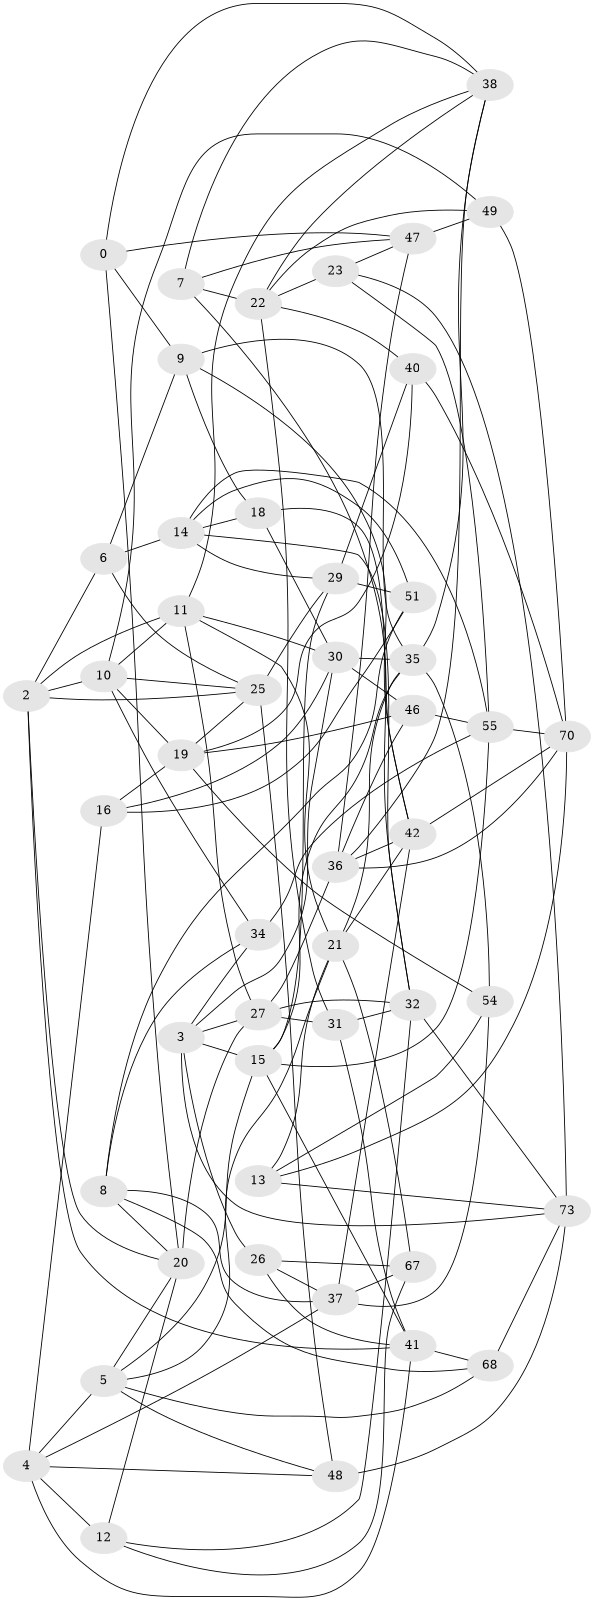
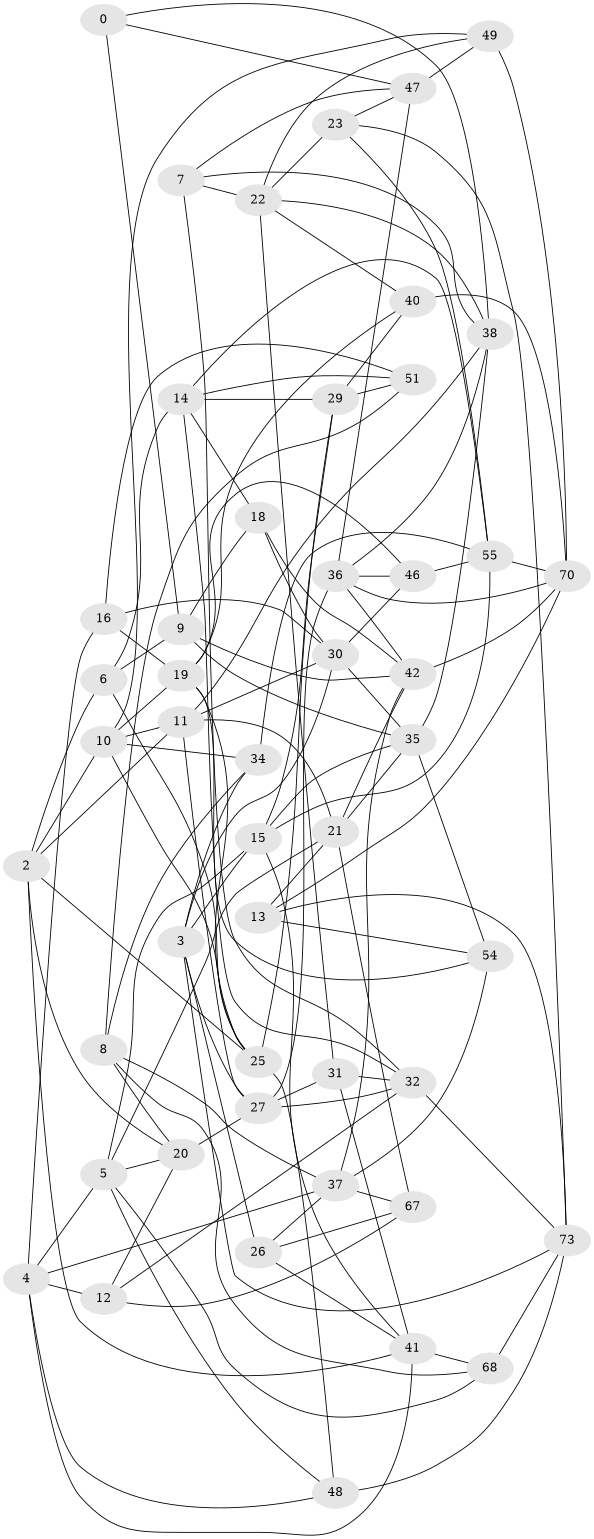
edge "0" -- "20": removed
